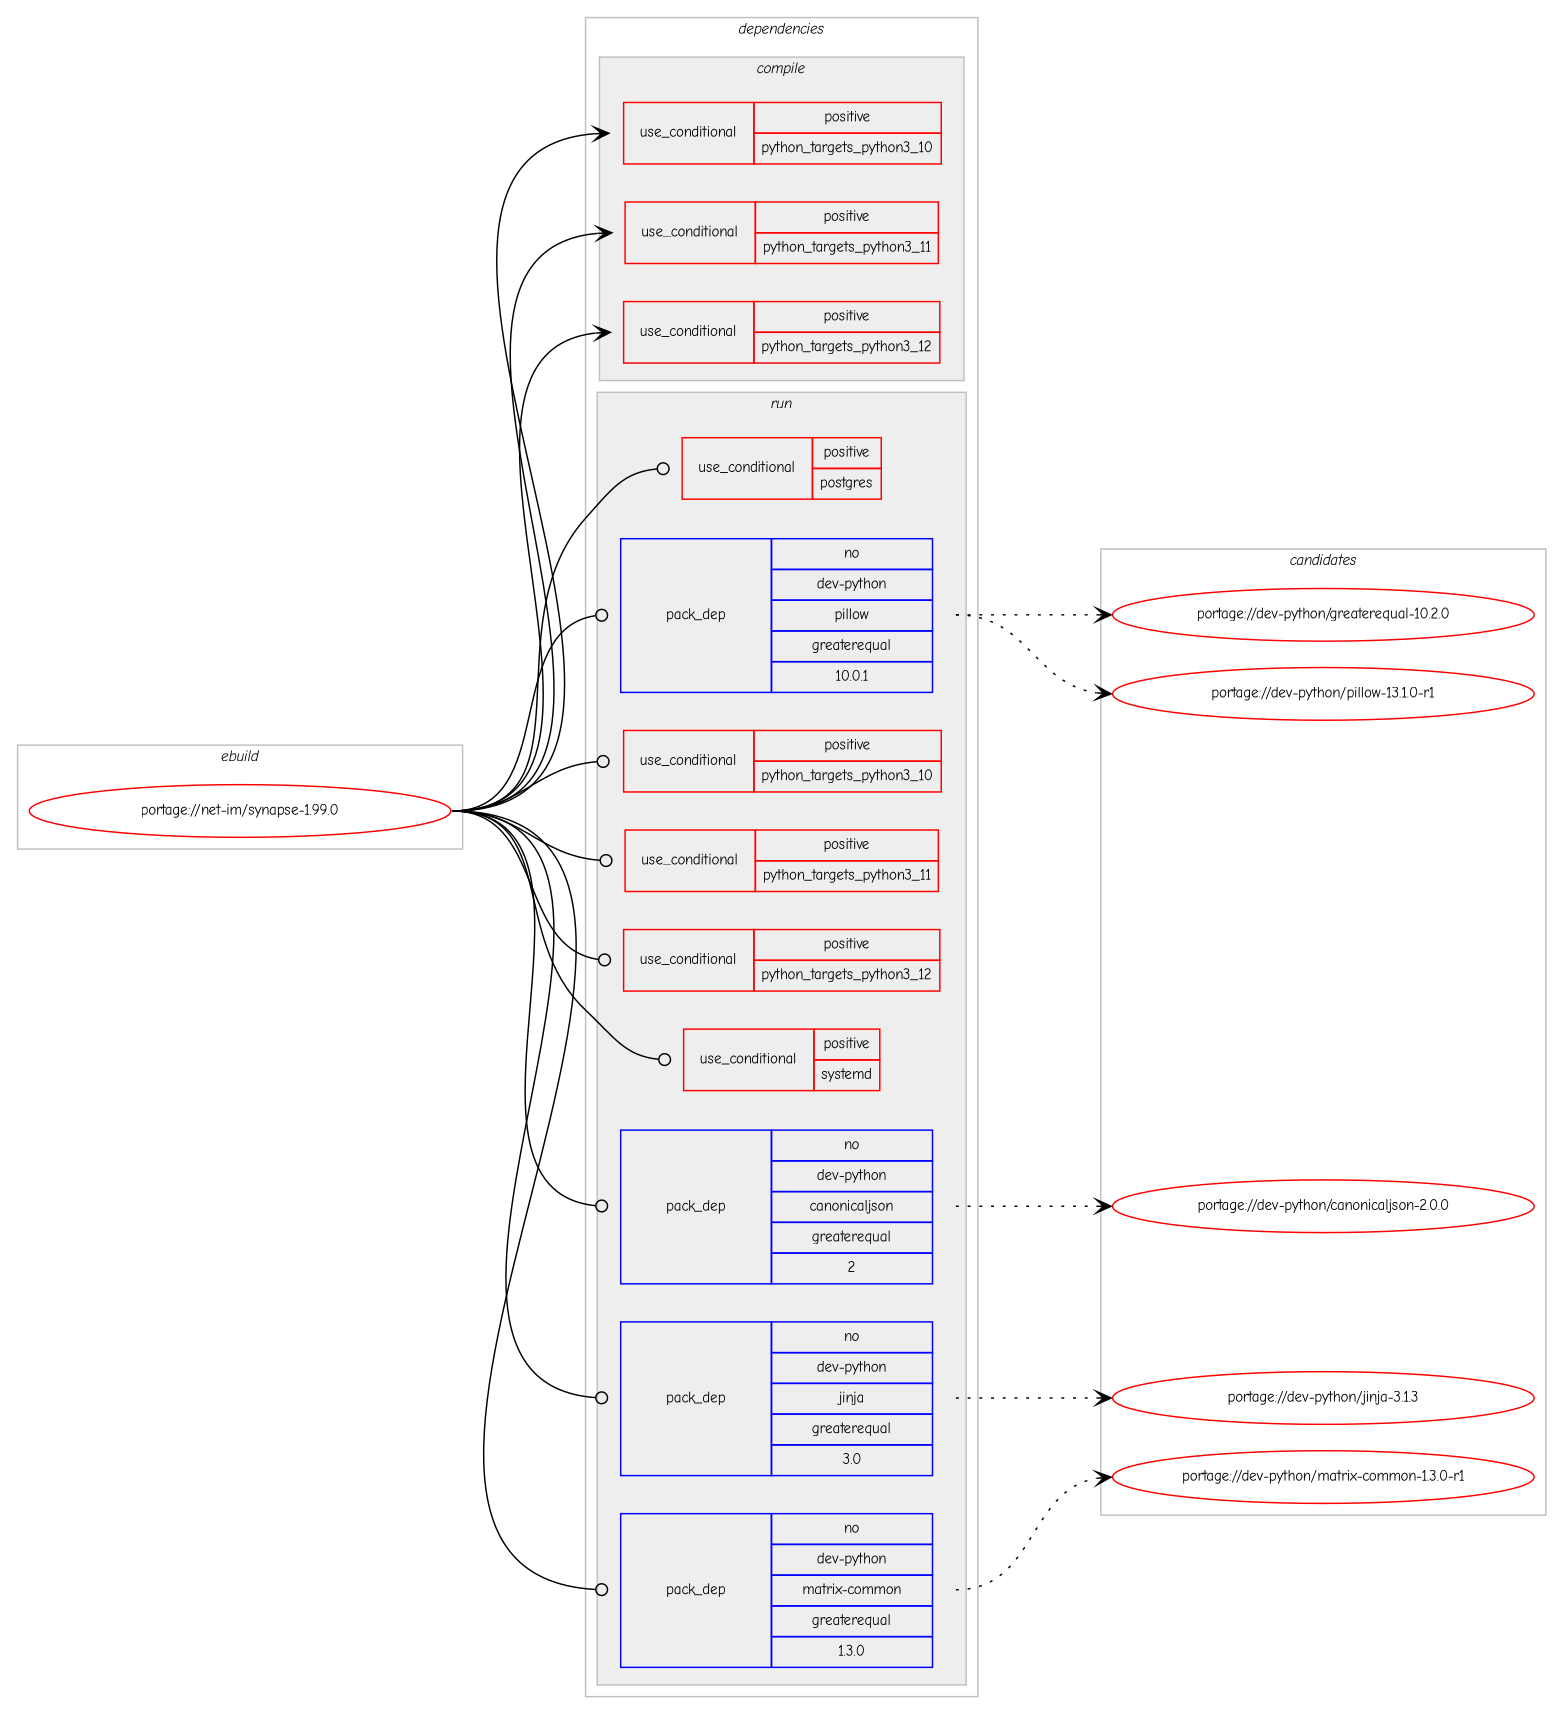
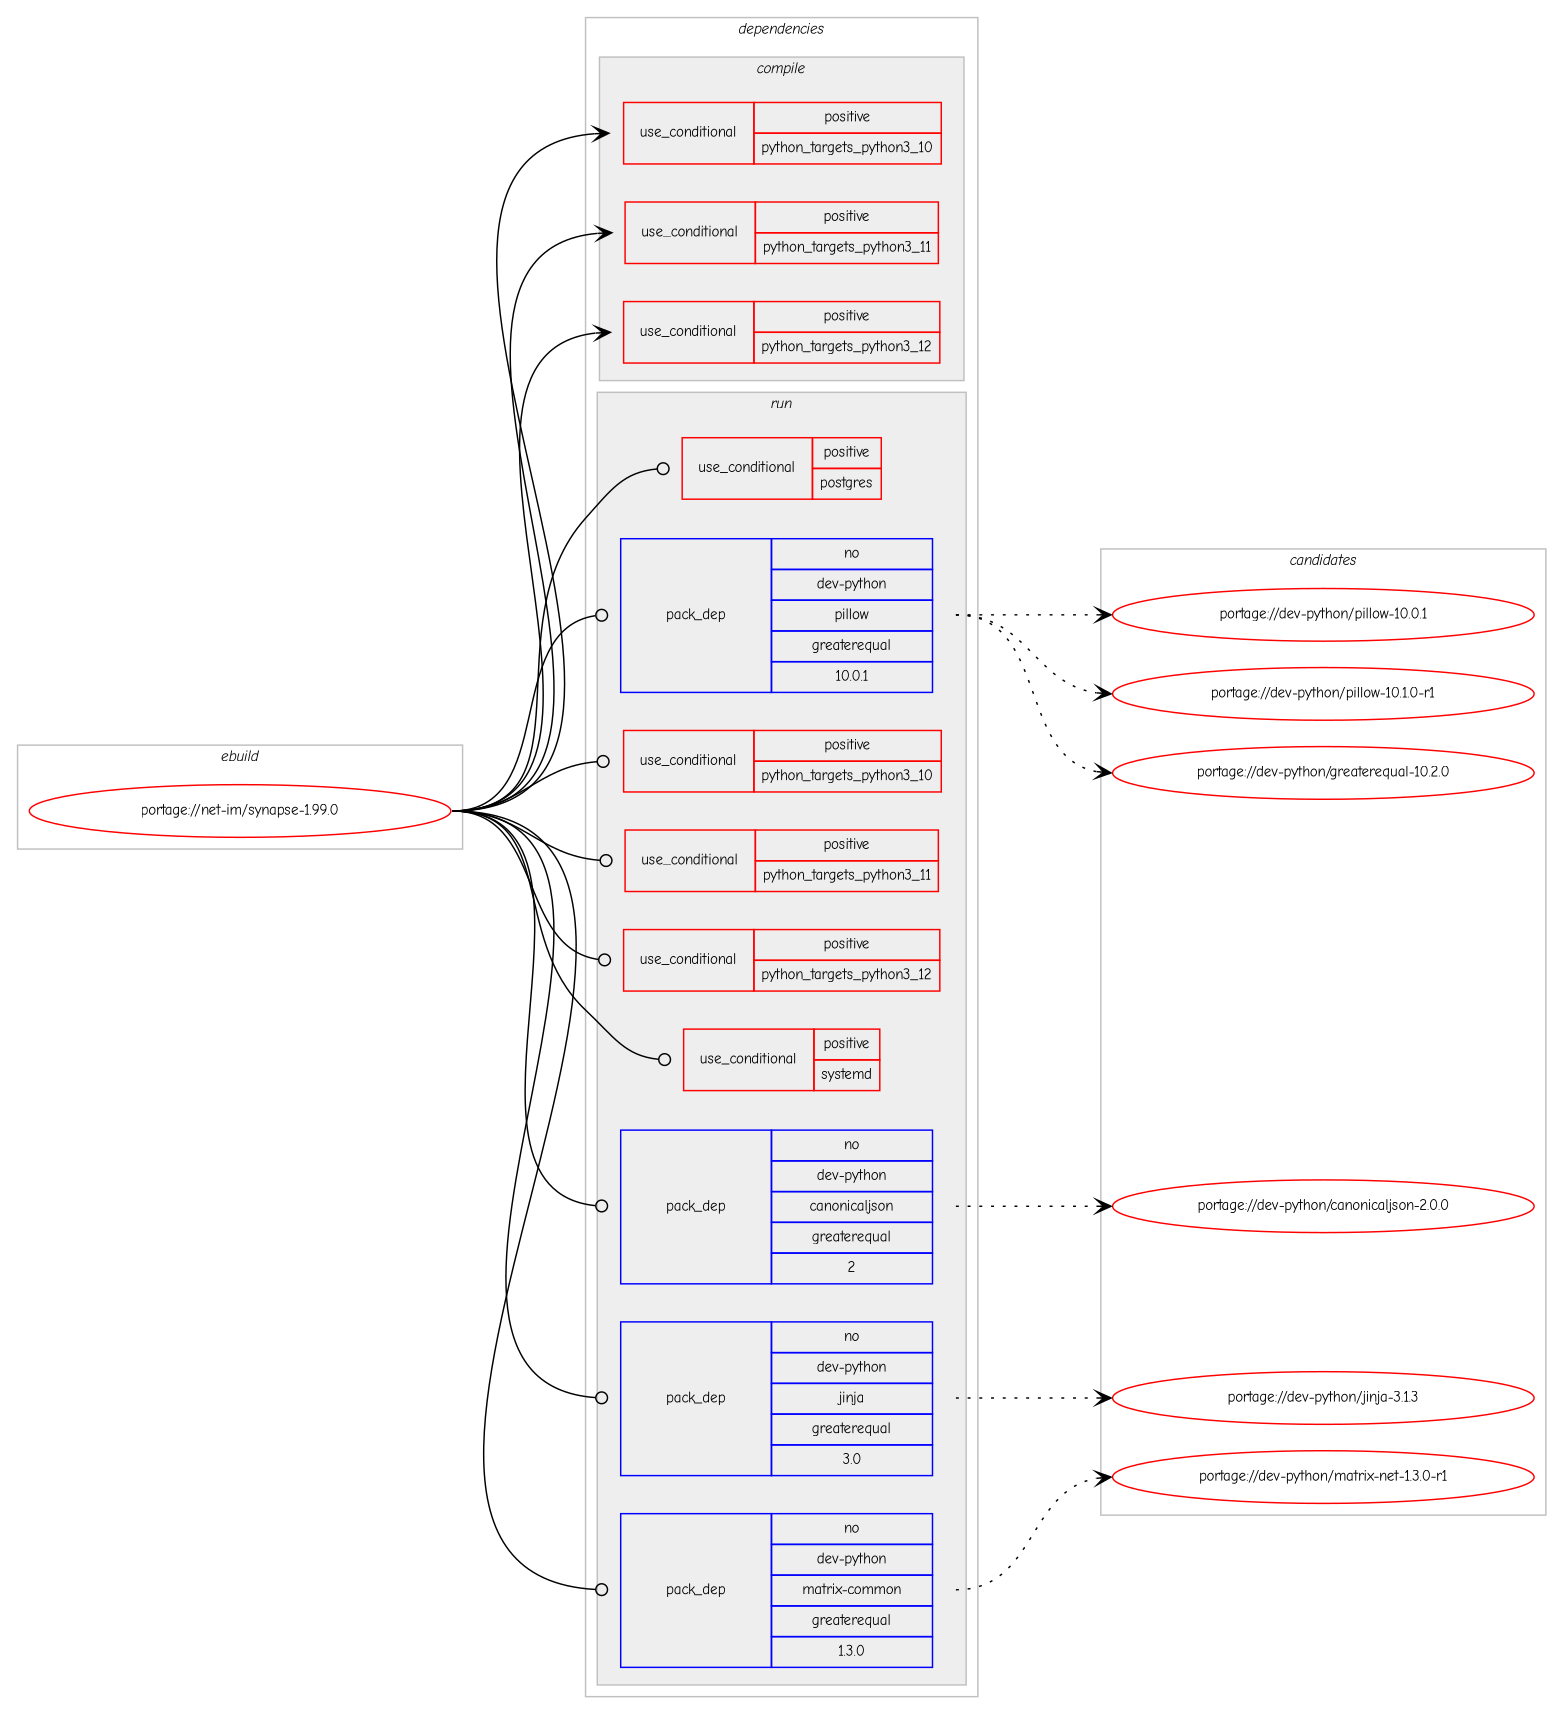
node "portage://dev-python/pillow-10.0.1": added
node "portage://dev-python/pillow-13.1.0-r1": label "portage://dev-python/pillow-13.1.0-r1" -> "portage://dev-python/pillow-10.1.0-r1"
node "portage://dev-python/matrix-common-1.3.0-r1": label "portage://dev-python/matrix-common-1.3.0-r1" -> "portage://dev-python/matrix-net-1.3.0-r1"
